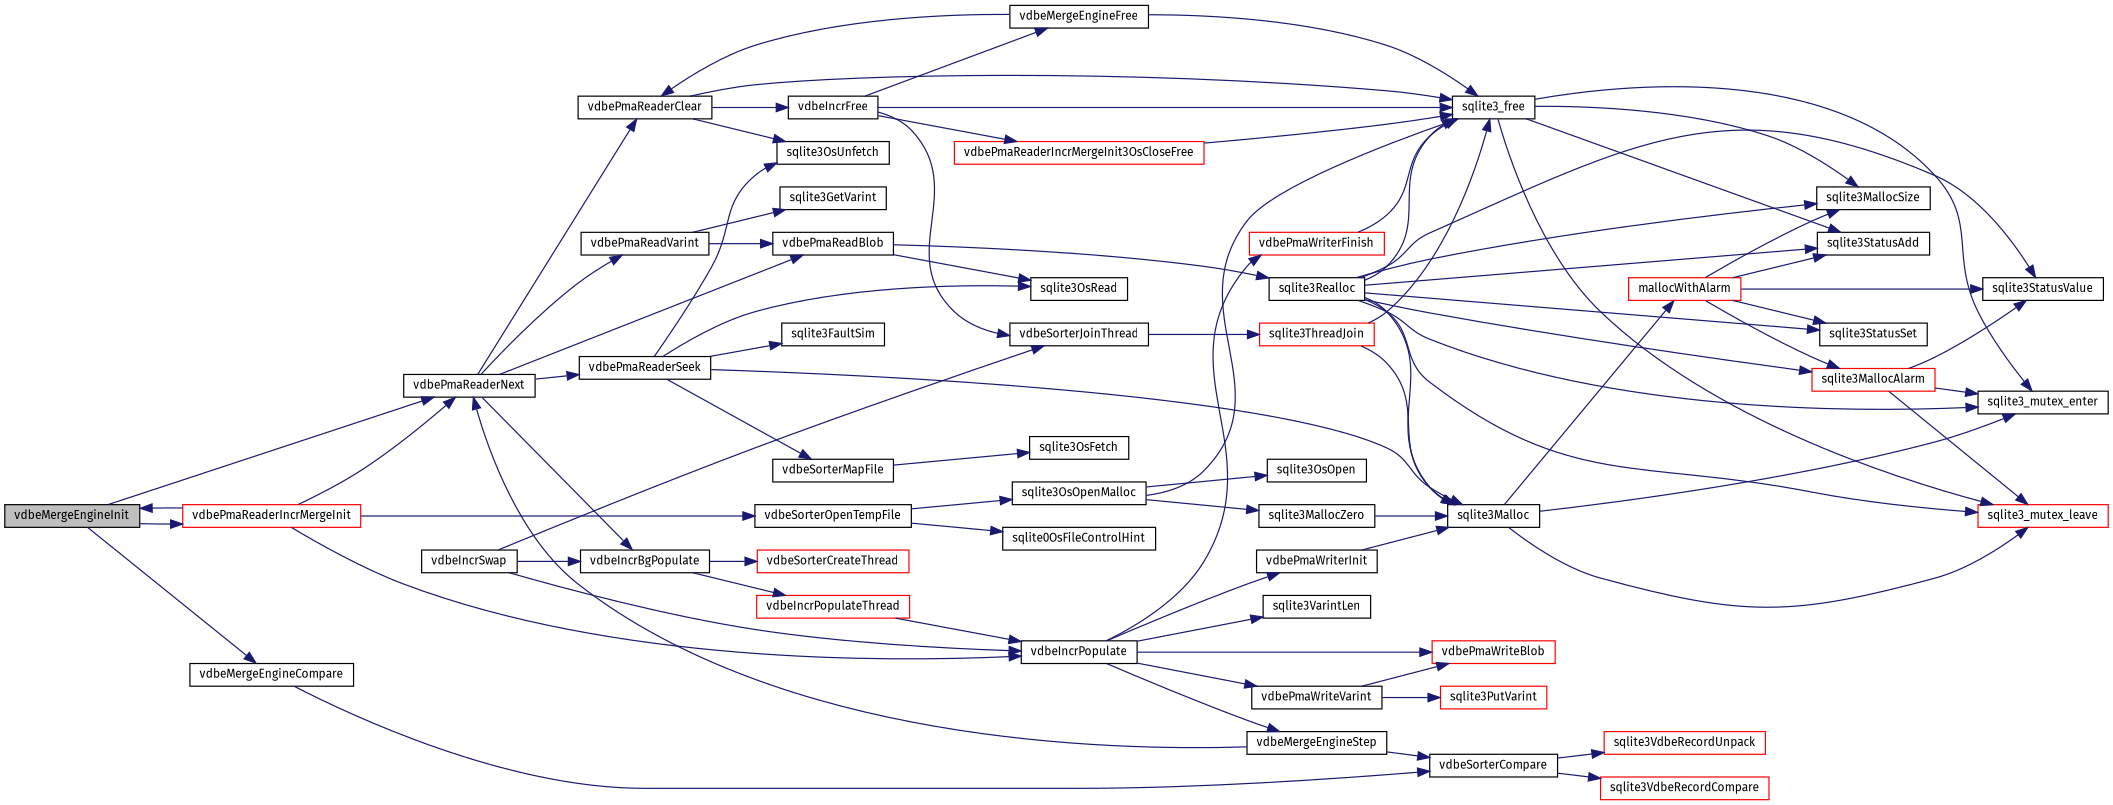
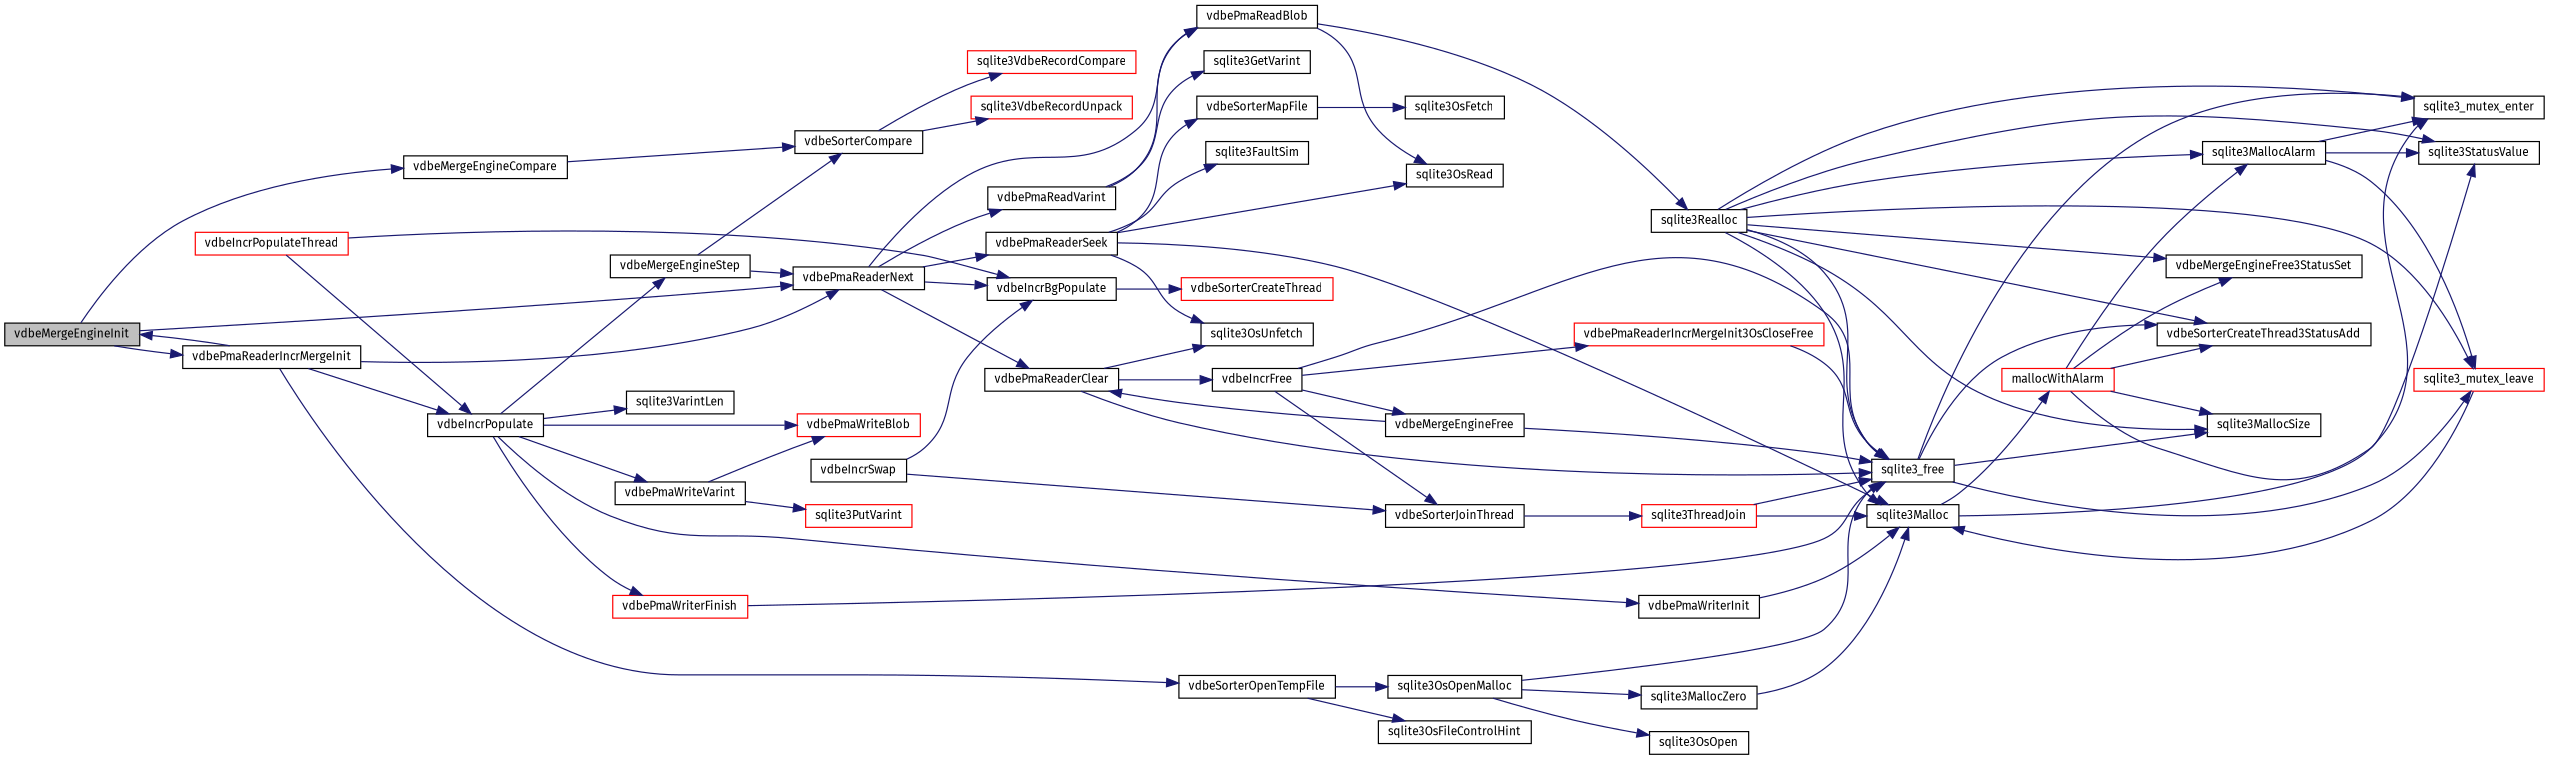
node "sqlite3StatusAdd": label "sqlite3StatusAdd" -> "vdbeSorterCreateThread3StatusAdd"
node "sqlite3StatusSet": label "sqlite3StatusSet" -> "vdbeMergeEngineFree3StatusSet"
node "sqlite3MallocAlarm": color red -> black
node "vdbePmaReaderIncrMergeInit": color red -> black
node "sqlite0OsFileControlHint": label "sqlite0OsFileControlHint" -> "sqlite3OsFileControlHint"
edge "vdbeIncrBgPopulate" -> "vdbeIncrPopulateThread": reversed
edge "sqlite3Malloc" -> "sqlite3_mutex_leave": reversed
edge "vdbeIncrSwap" -> "vdbeIncrPopulate": removed
